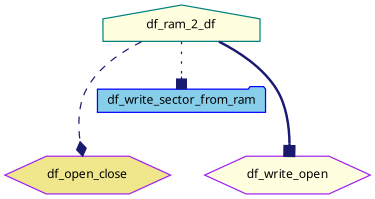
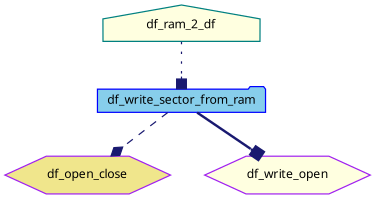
edge "df_ram_2_df" -> "df_open_close": now "df_write_sector_from_ram" -> "df_open_close"
edge "df_ram_2_df" -> "df_write_open": now "df_write_sector_from_ram" -> "df_write_open"
